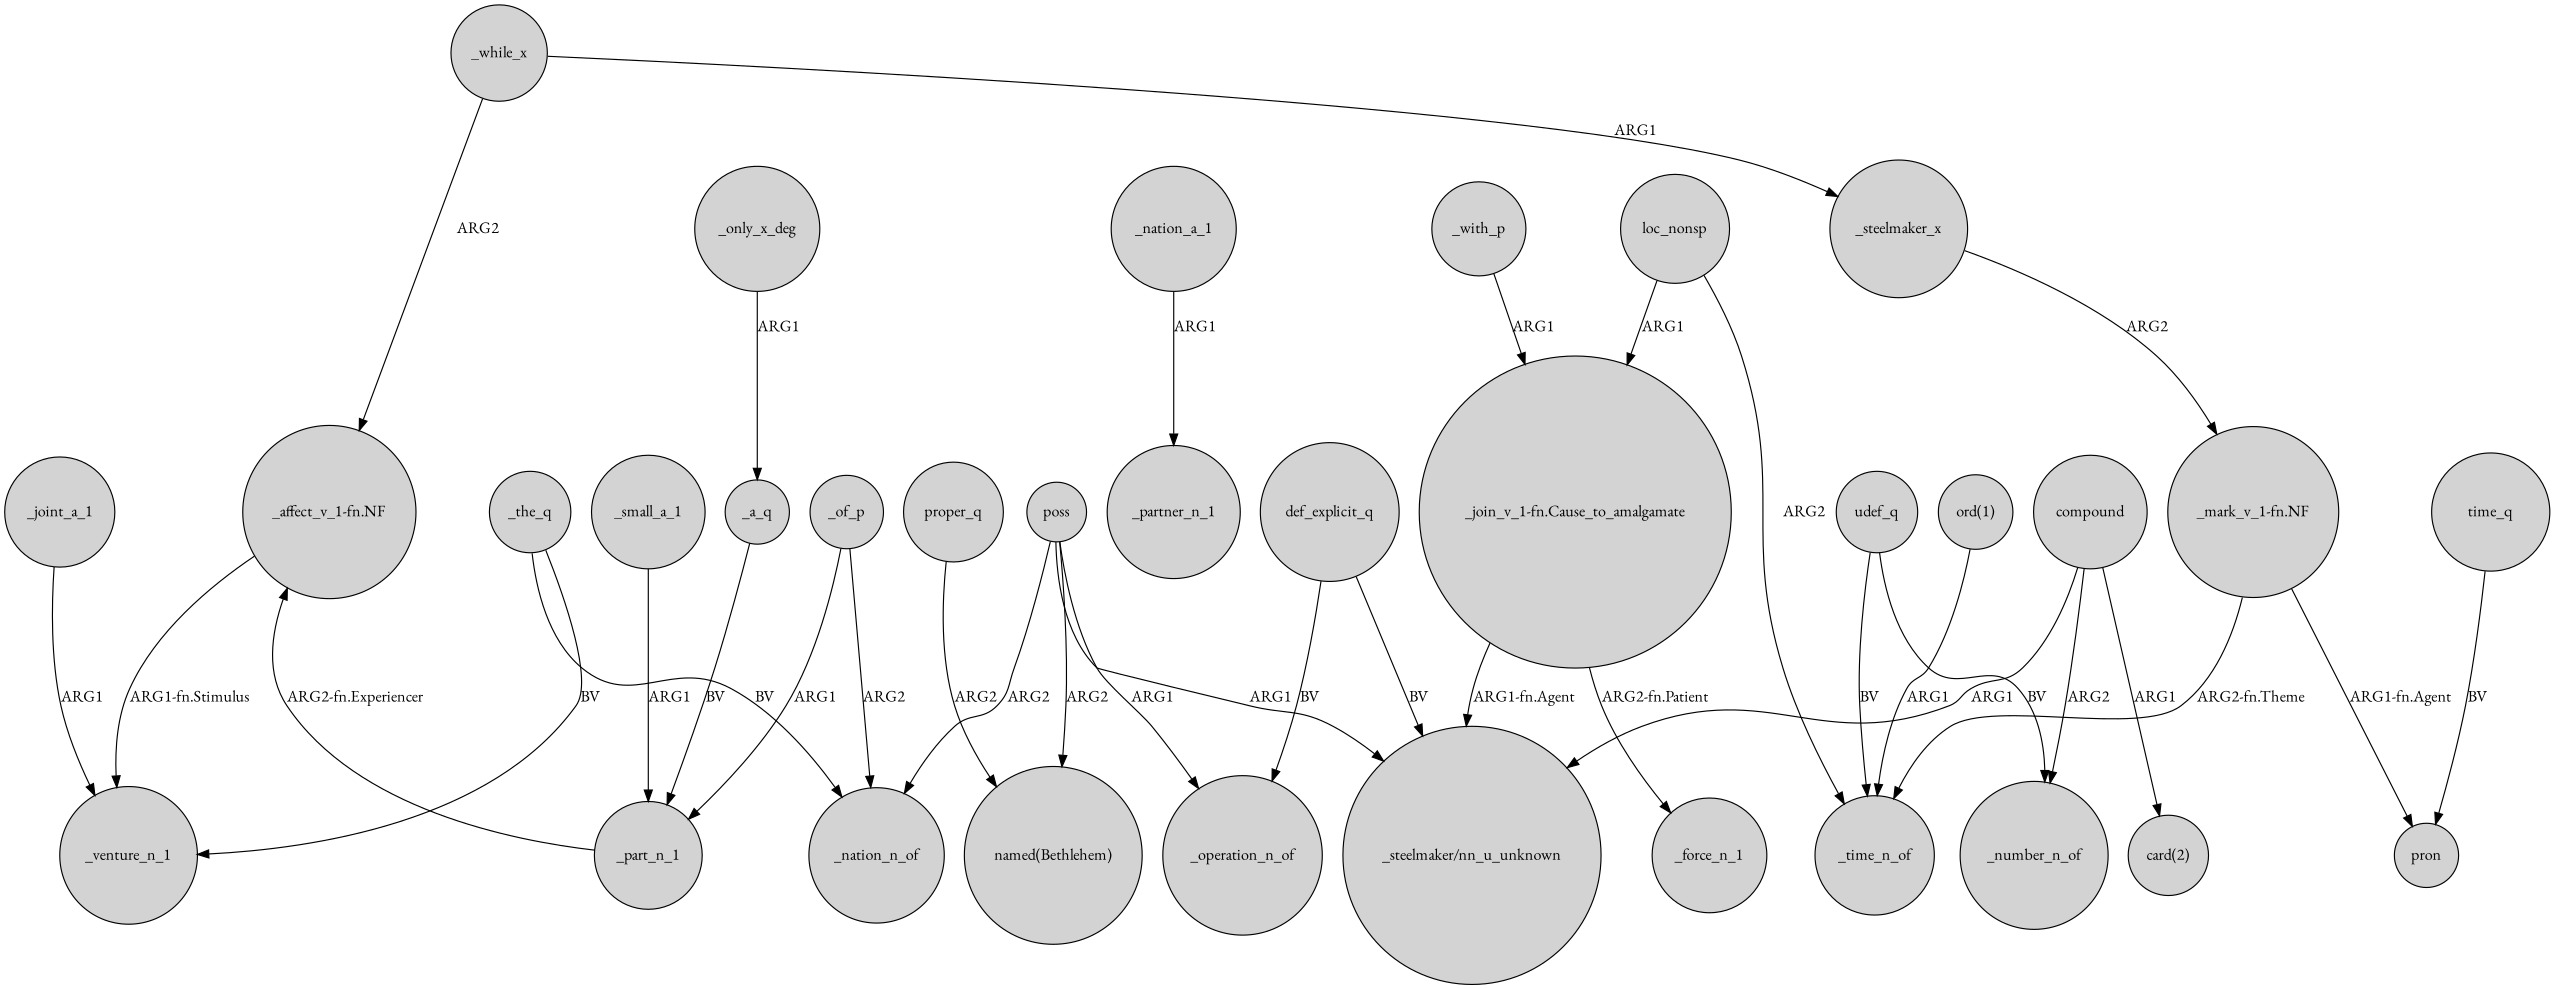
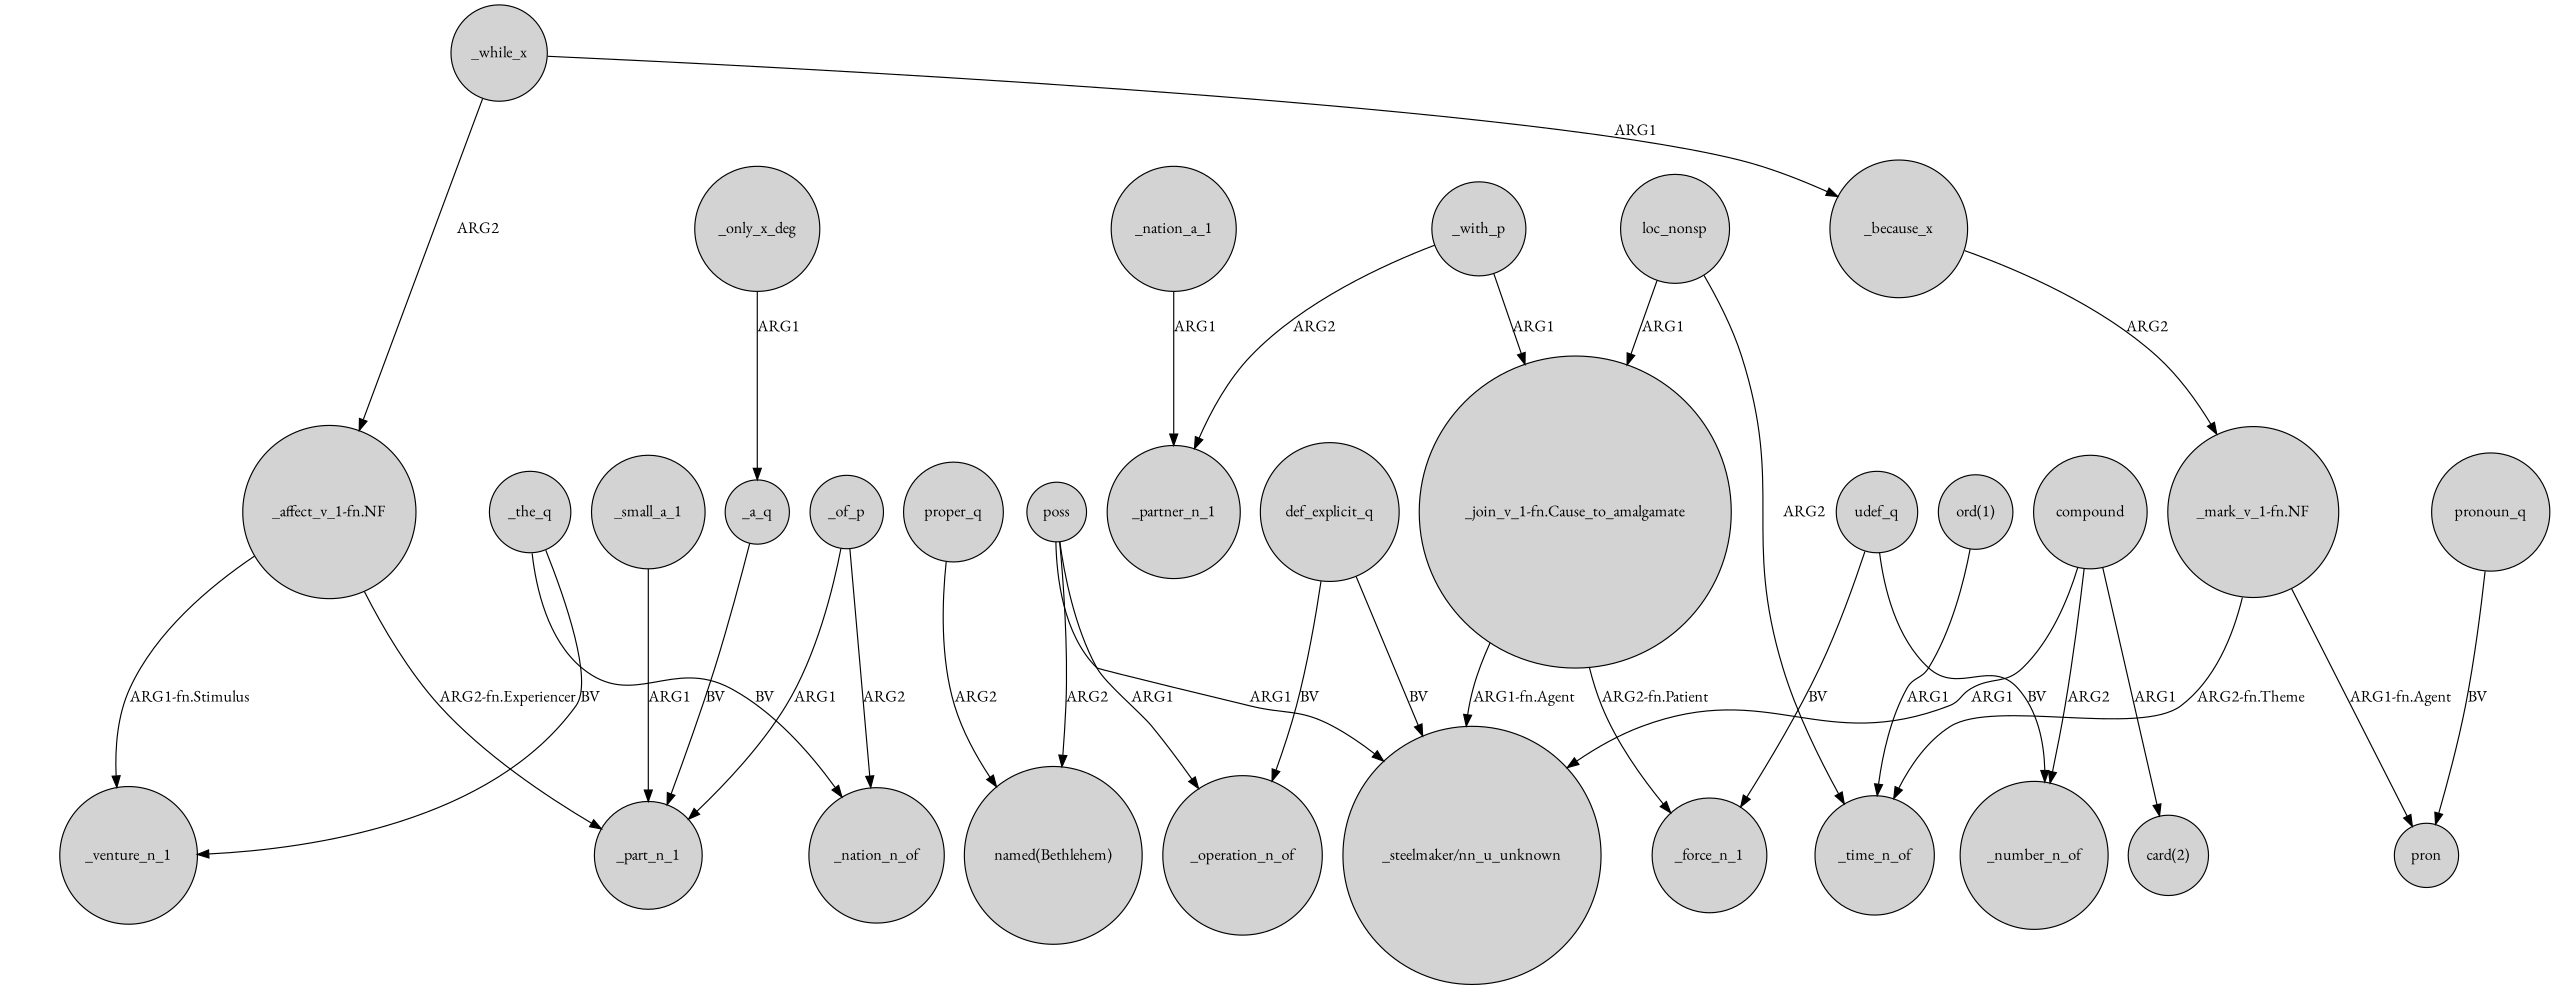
node "_steelmaker_x": label "_steelmaker_x" -> "_because_x"
edge "_with_p" -> "_partner_n_1": added, label "ARG2"
node "_joint_a_1": removed
node "time_q": label "time_q" -> "pronoun_q"
edge "udef_q" -> "_time_n_of": now "udef_q" -> "_force_n_1"
edge "poss" -> "_nation_n_of": removed, label "ARG2"
edge "_part_n_1" -> "_affect_v_1-fn.NF": reversed
